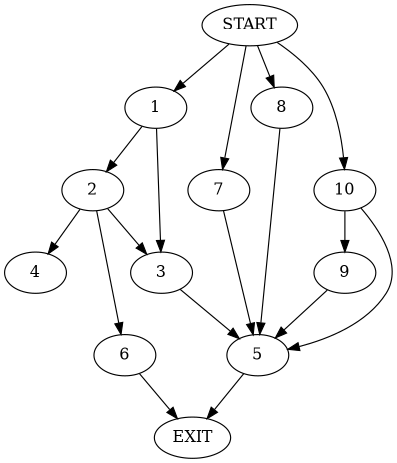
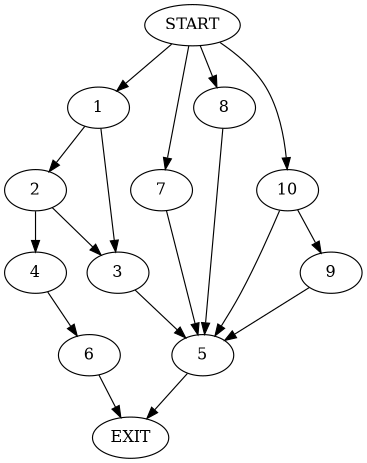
edge "2" -> "6": now "4" -> "6"
